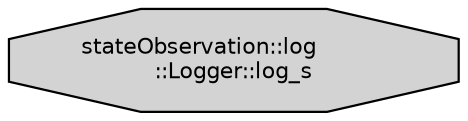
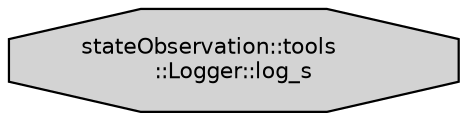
node "stateObservation::log ::Logger::log_s": label "stateObservation::log ::Logger::log_s" -> "stateObservation::tools ::Logger::log_s"
